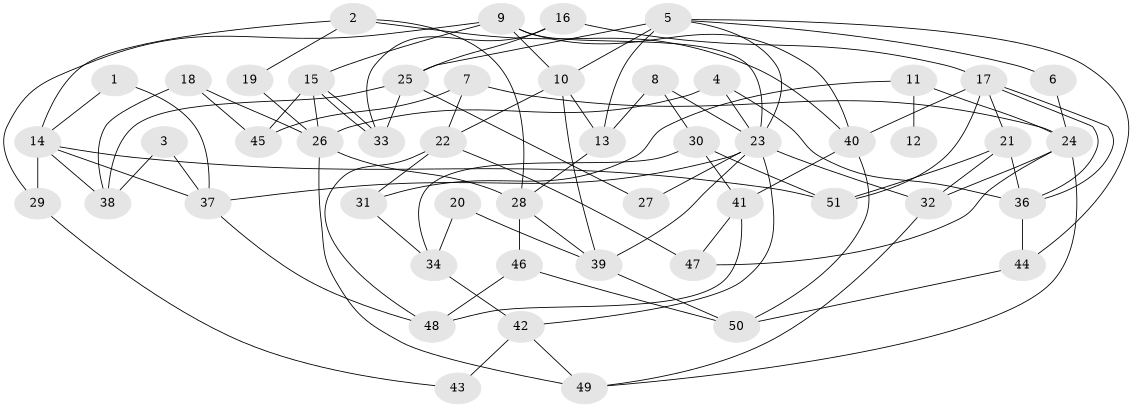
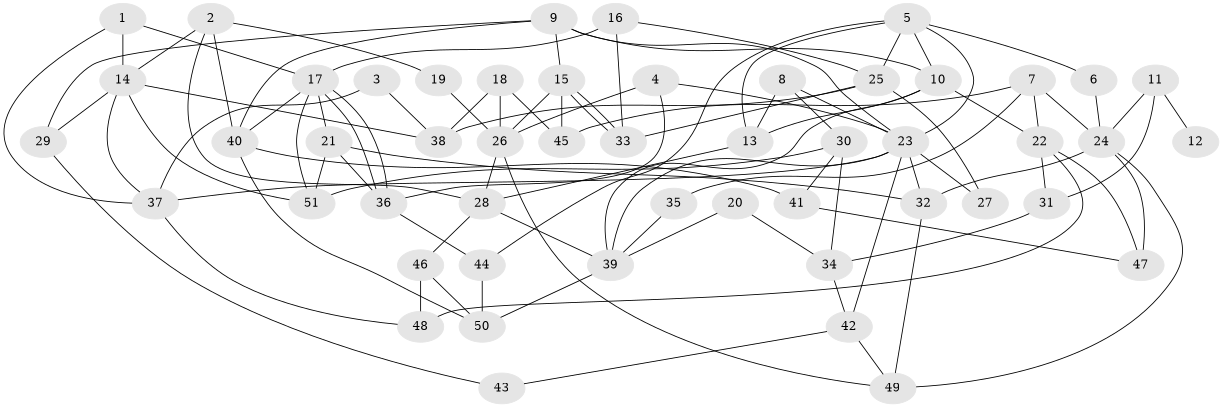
edge "1" -- "17": added
node "35": added
edge "41" -- "48": removed
